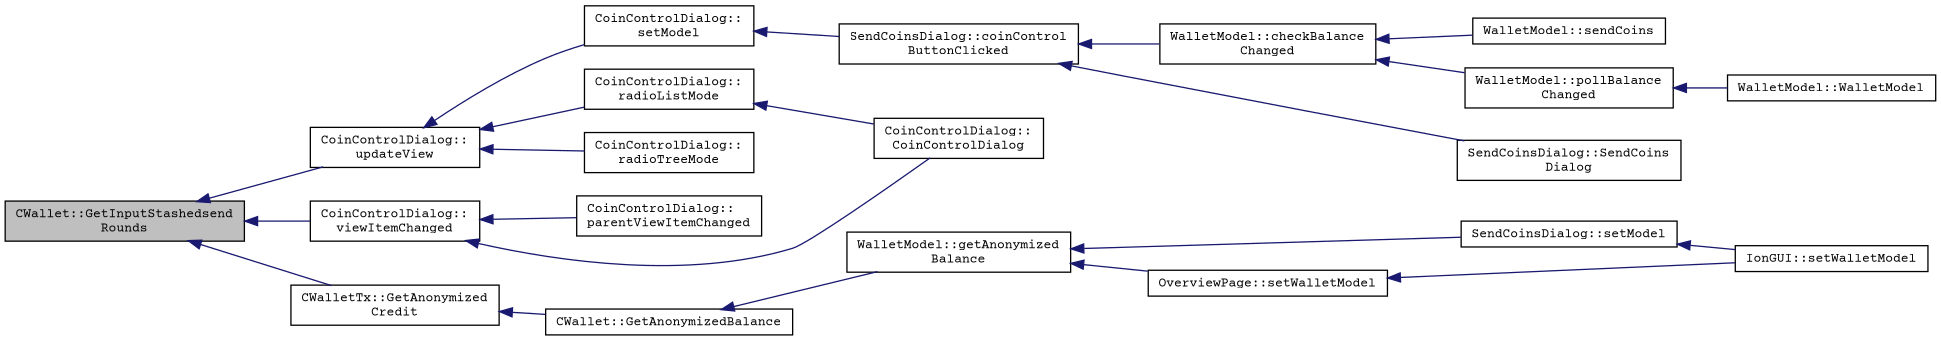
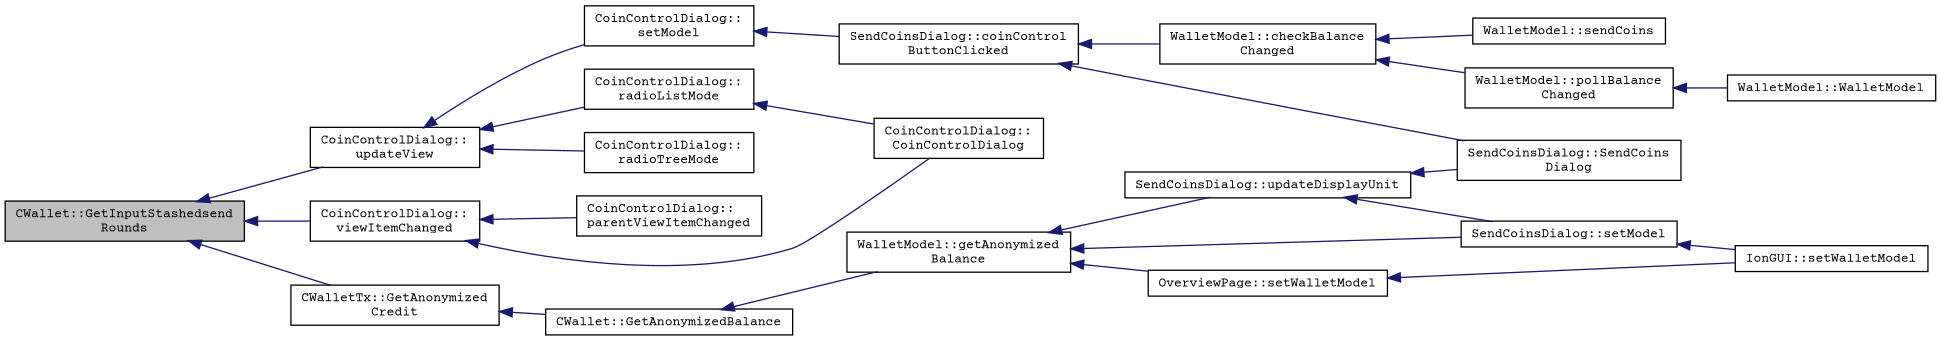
node "SendCoinsDialog::updateDisplayUnit": added
